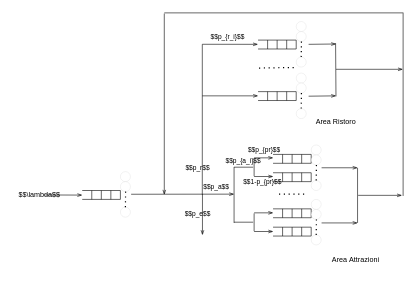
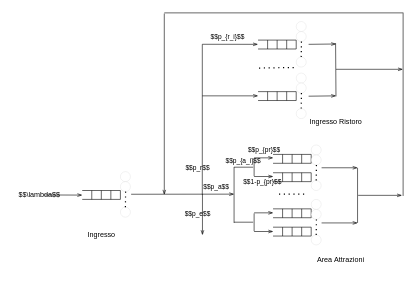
node "Area Ristoro": label "Area Ristoro" -> "Ingresso Ristoro"
node "Ingresso": added
node "Area Attrazioni": moved (356, 260) -> (341, 260)
